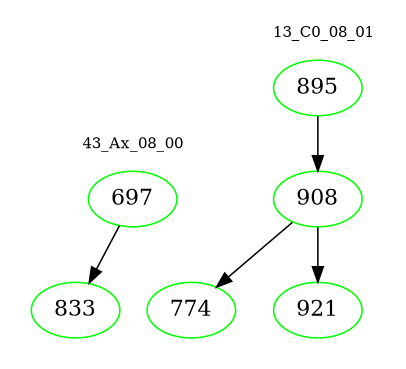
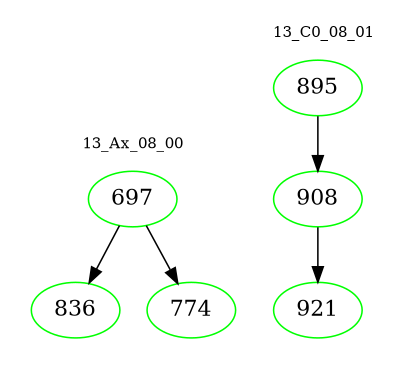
cluster "43_Ax_08_00": label "43_Ax_08_00" -> "13_Ax_08_00"
edge "908" -> "774": now "697" -> "774"
node "833": label "833" -> "836"
